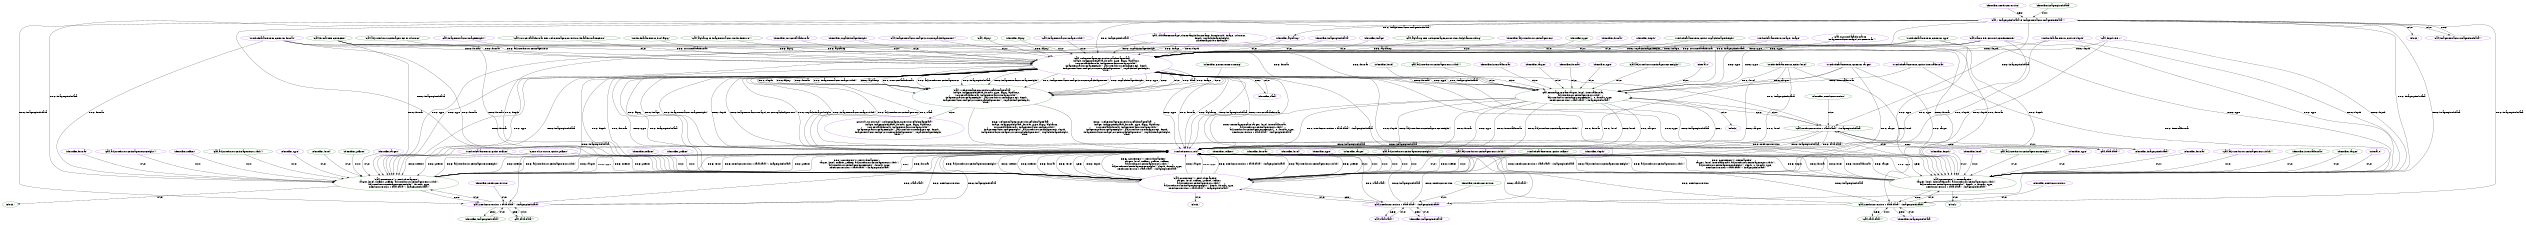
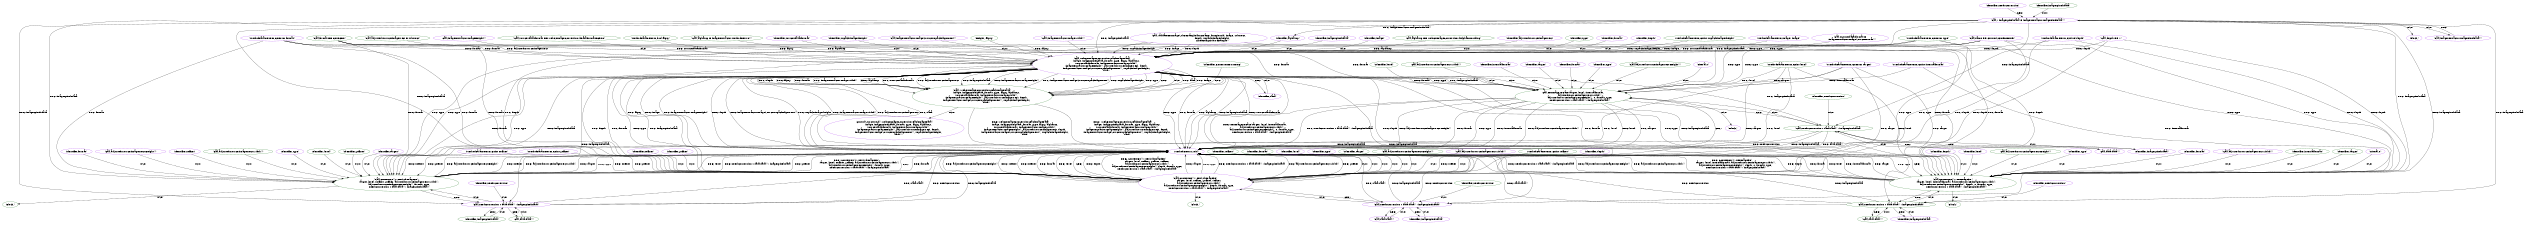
node "(Call,!flip_y)": label "(Call,!flip_y)" -> "(Height,!flip_y)"
node "(Identifier,flip_y)": removed
node "(ControlStructure,GLint yoffset)": label "(ControlStructure,GLint yoffset)" -> "(MethodParameterIn,GLint yoffset)"
